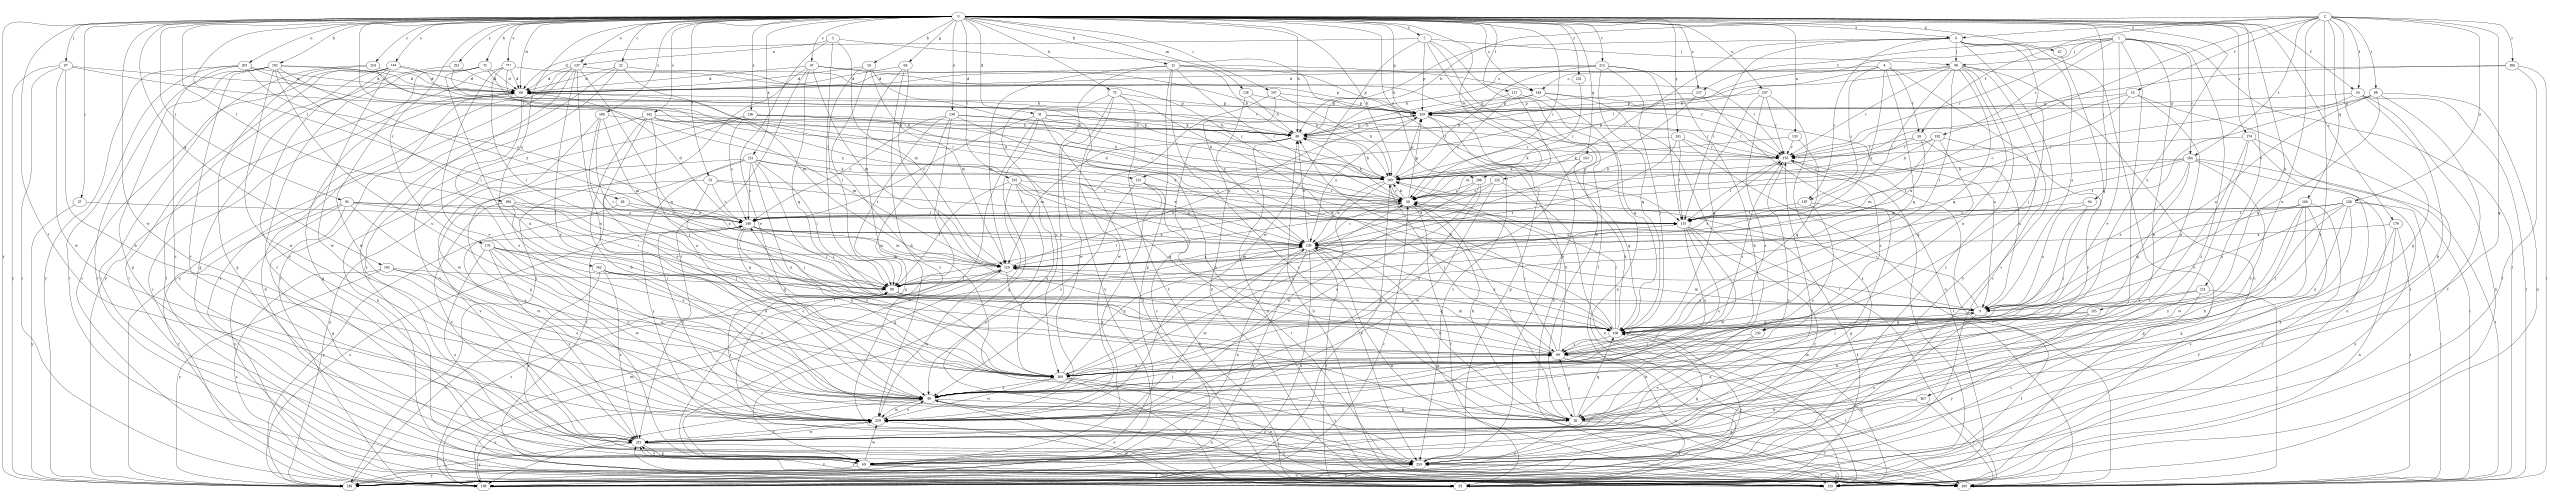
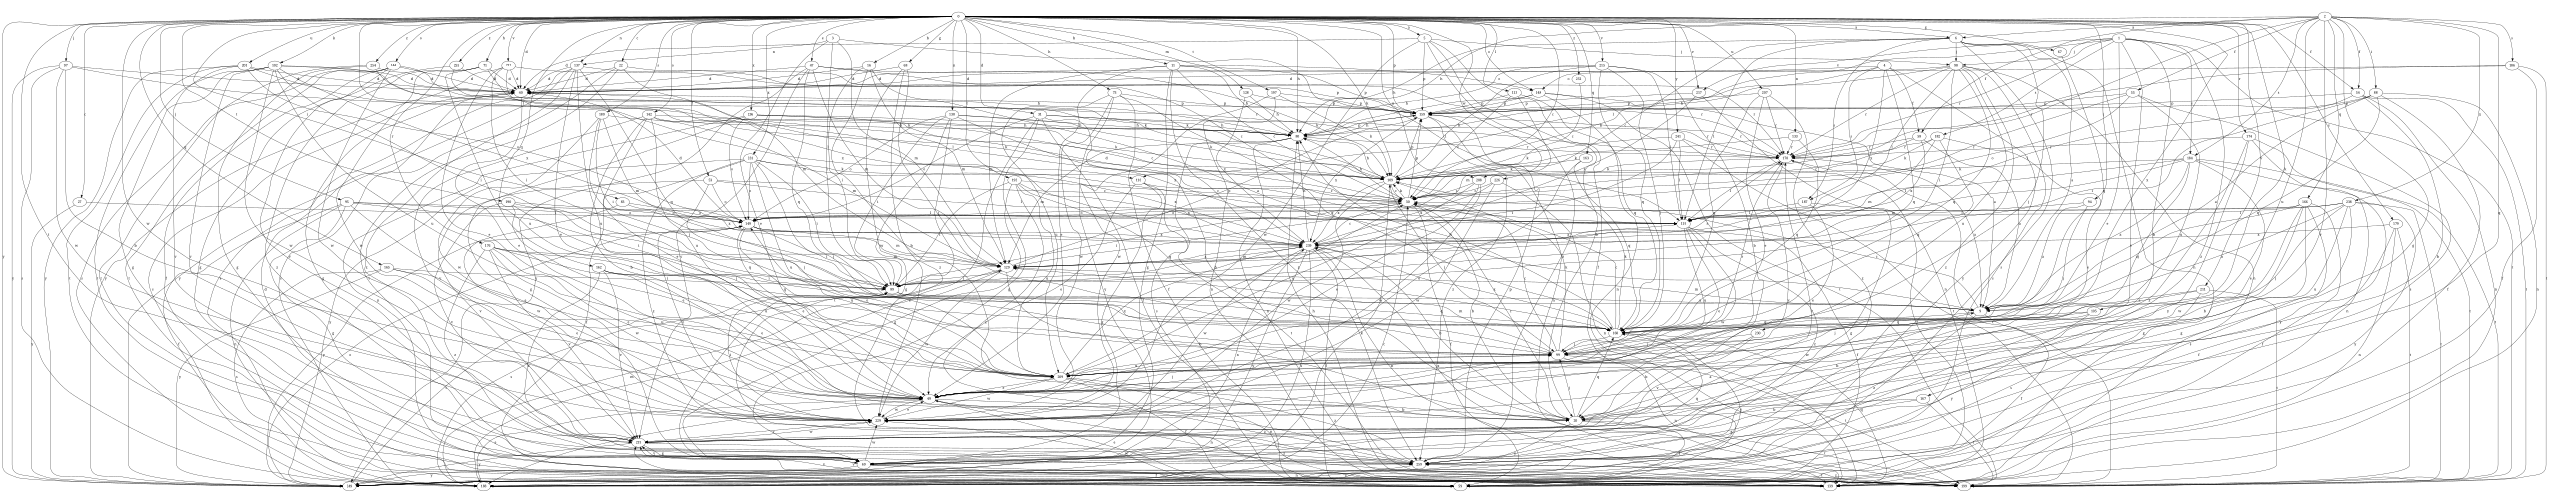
edge "178" -> "230": now "178" -> "9"
